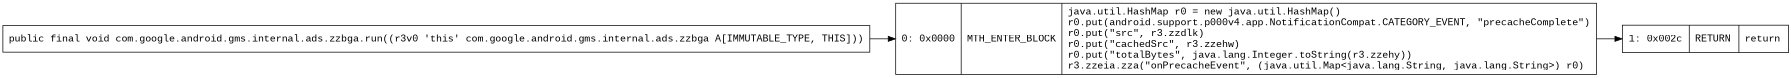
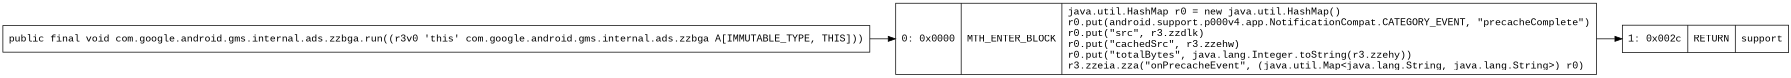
node "1: 0x002c": text "return" -> "support"
